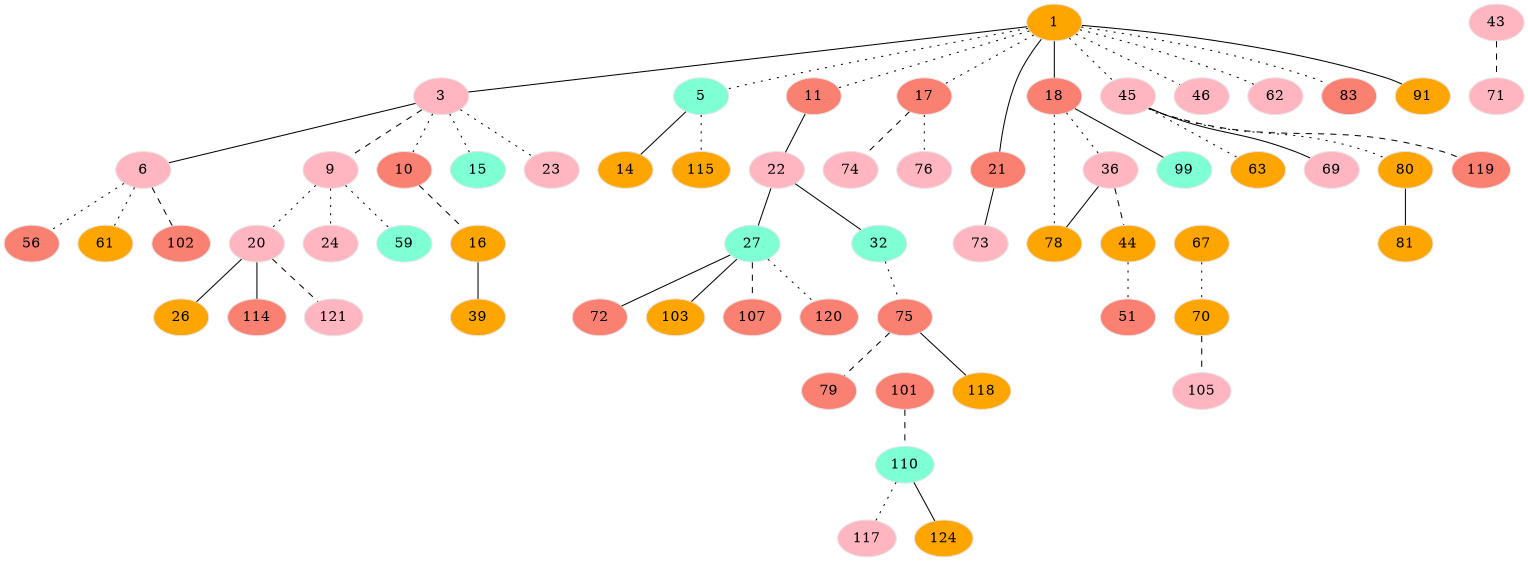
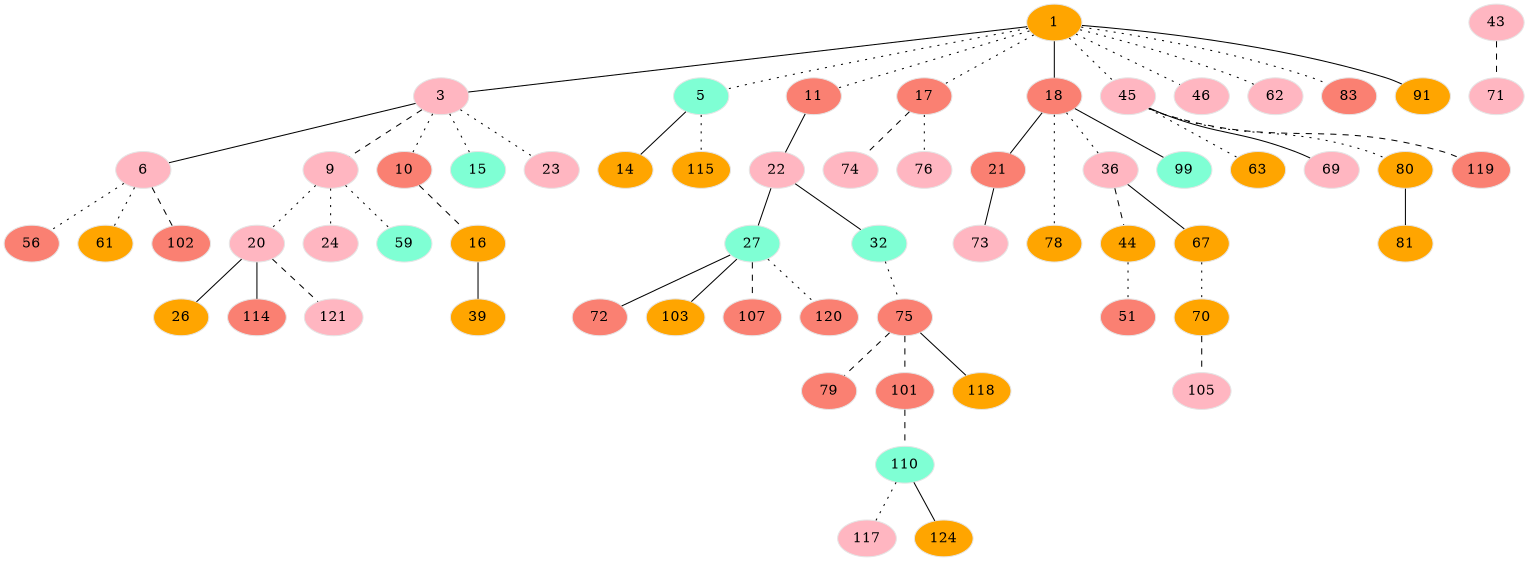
edge "1" -- "21": now "18" -- "21"
edge "36" -- "78": now "36" -- "67"
edge "75" -- "101": added
